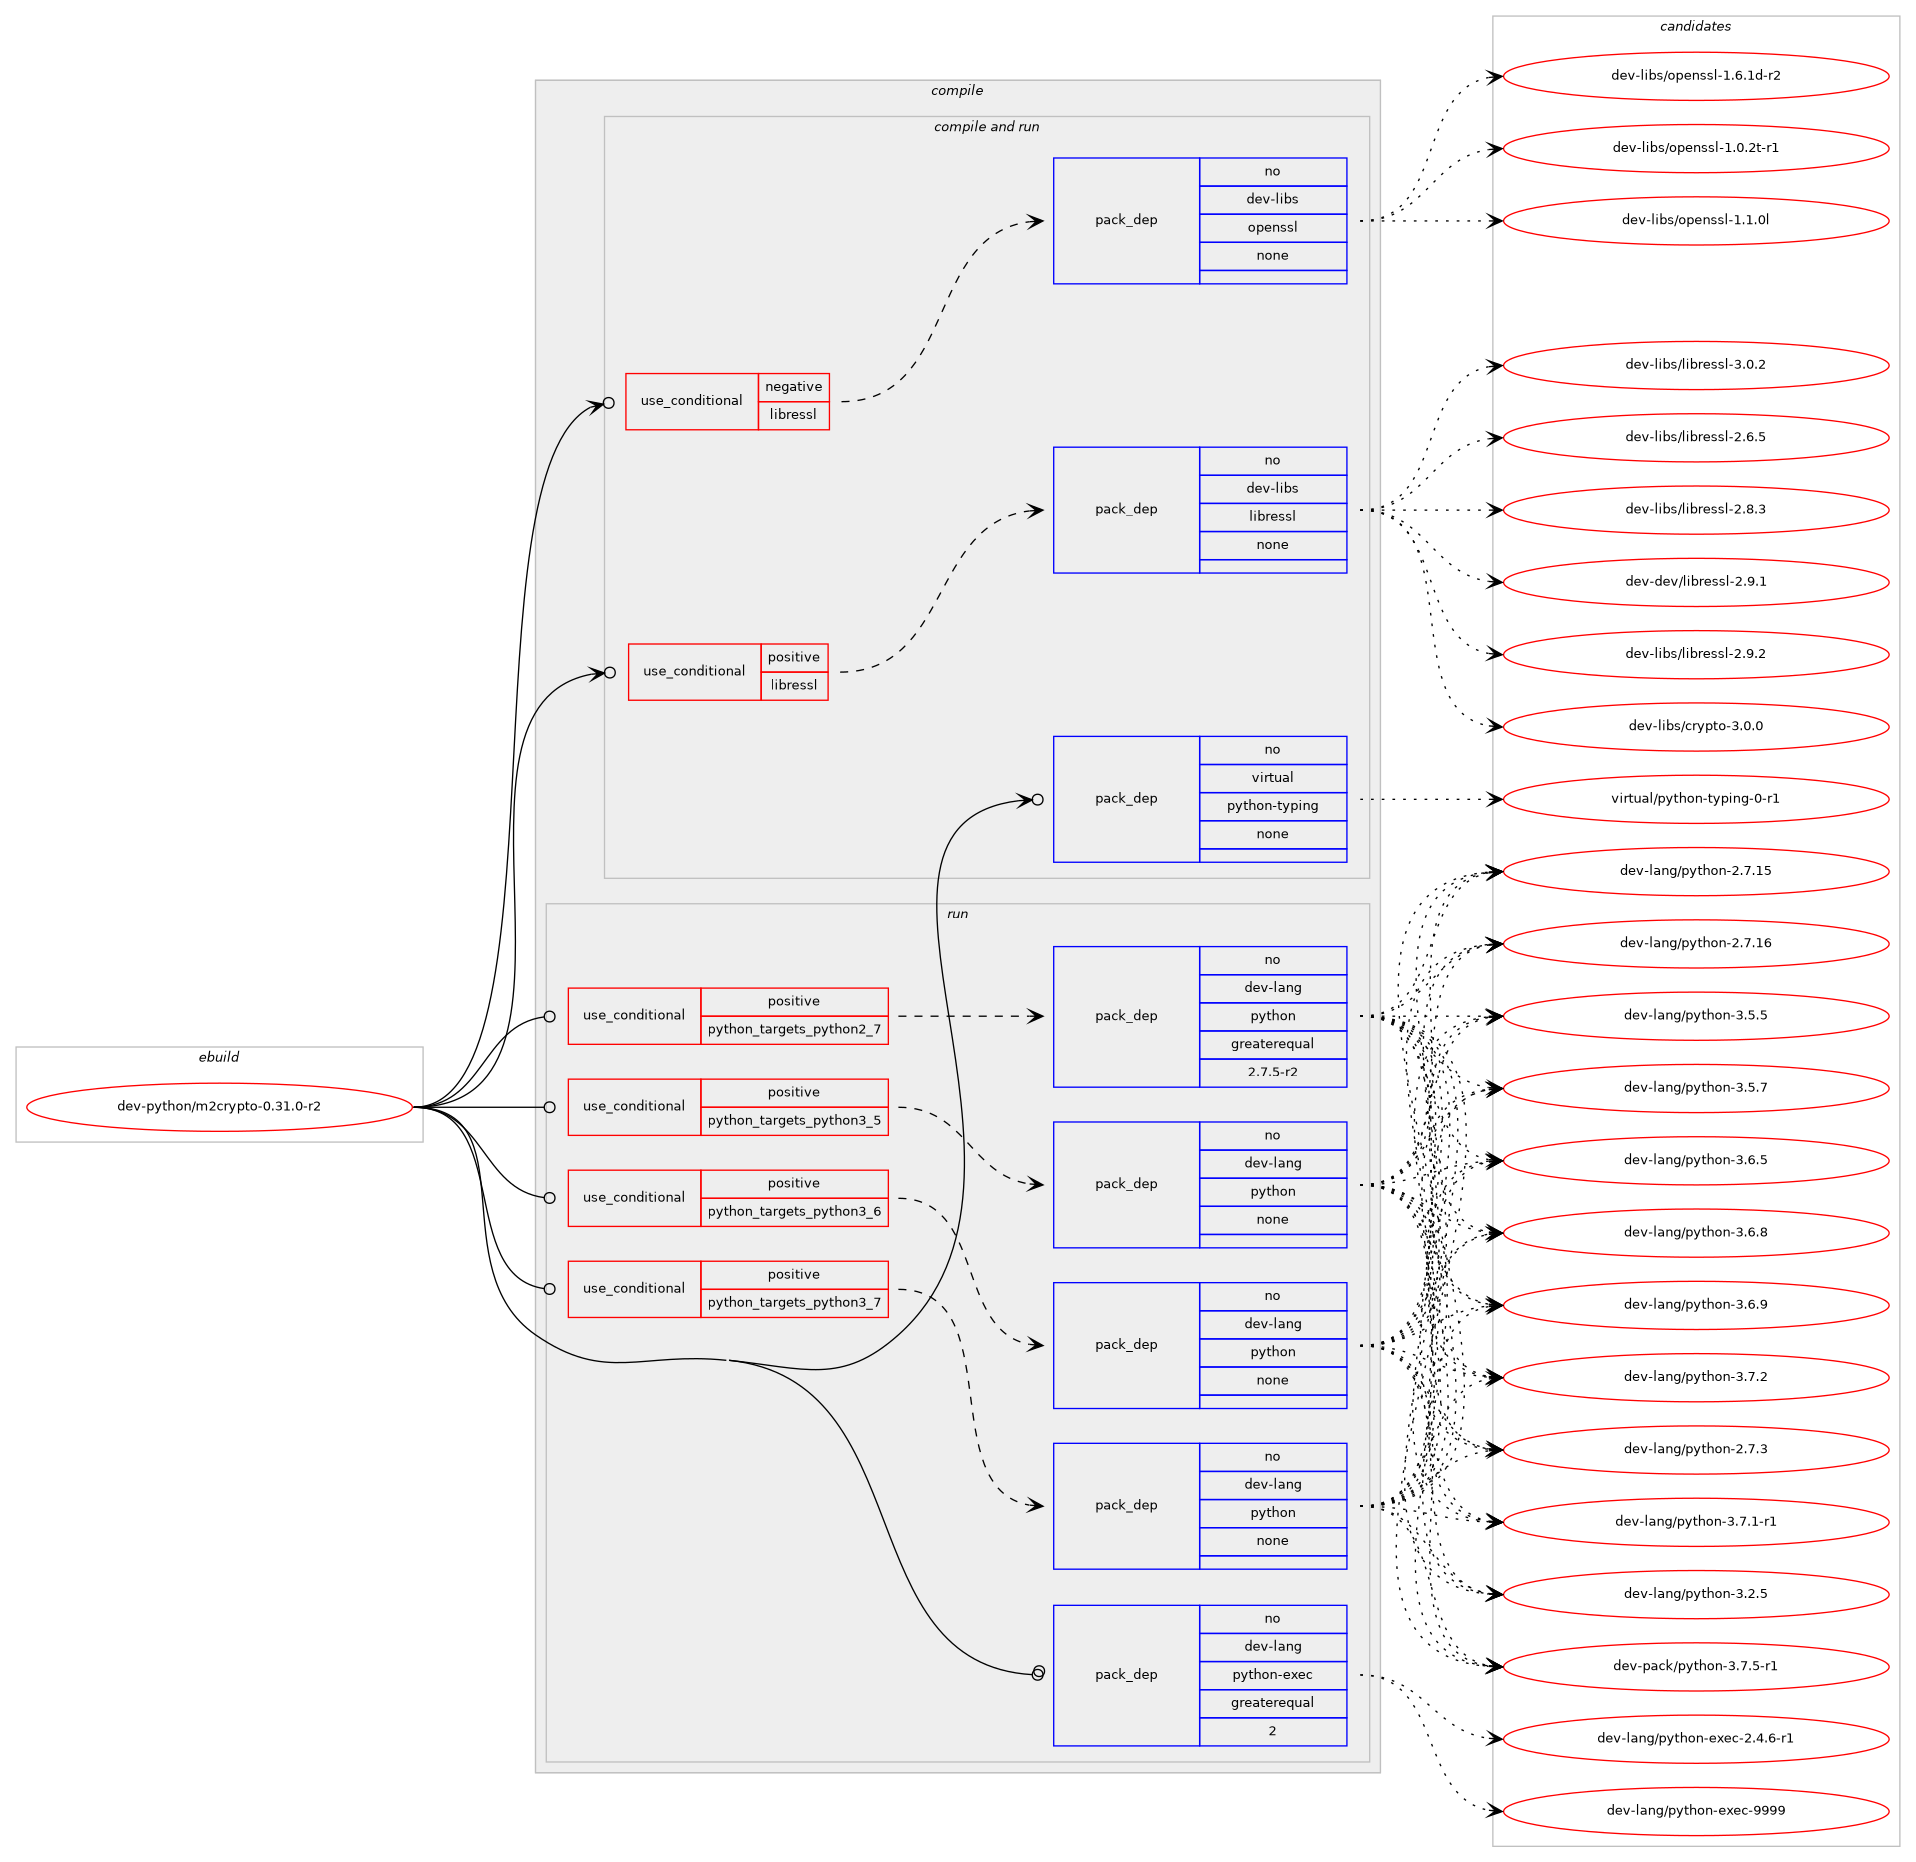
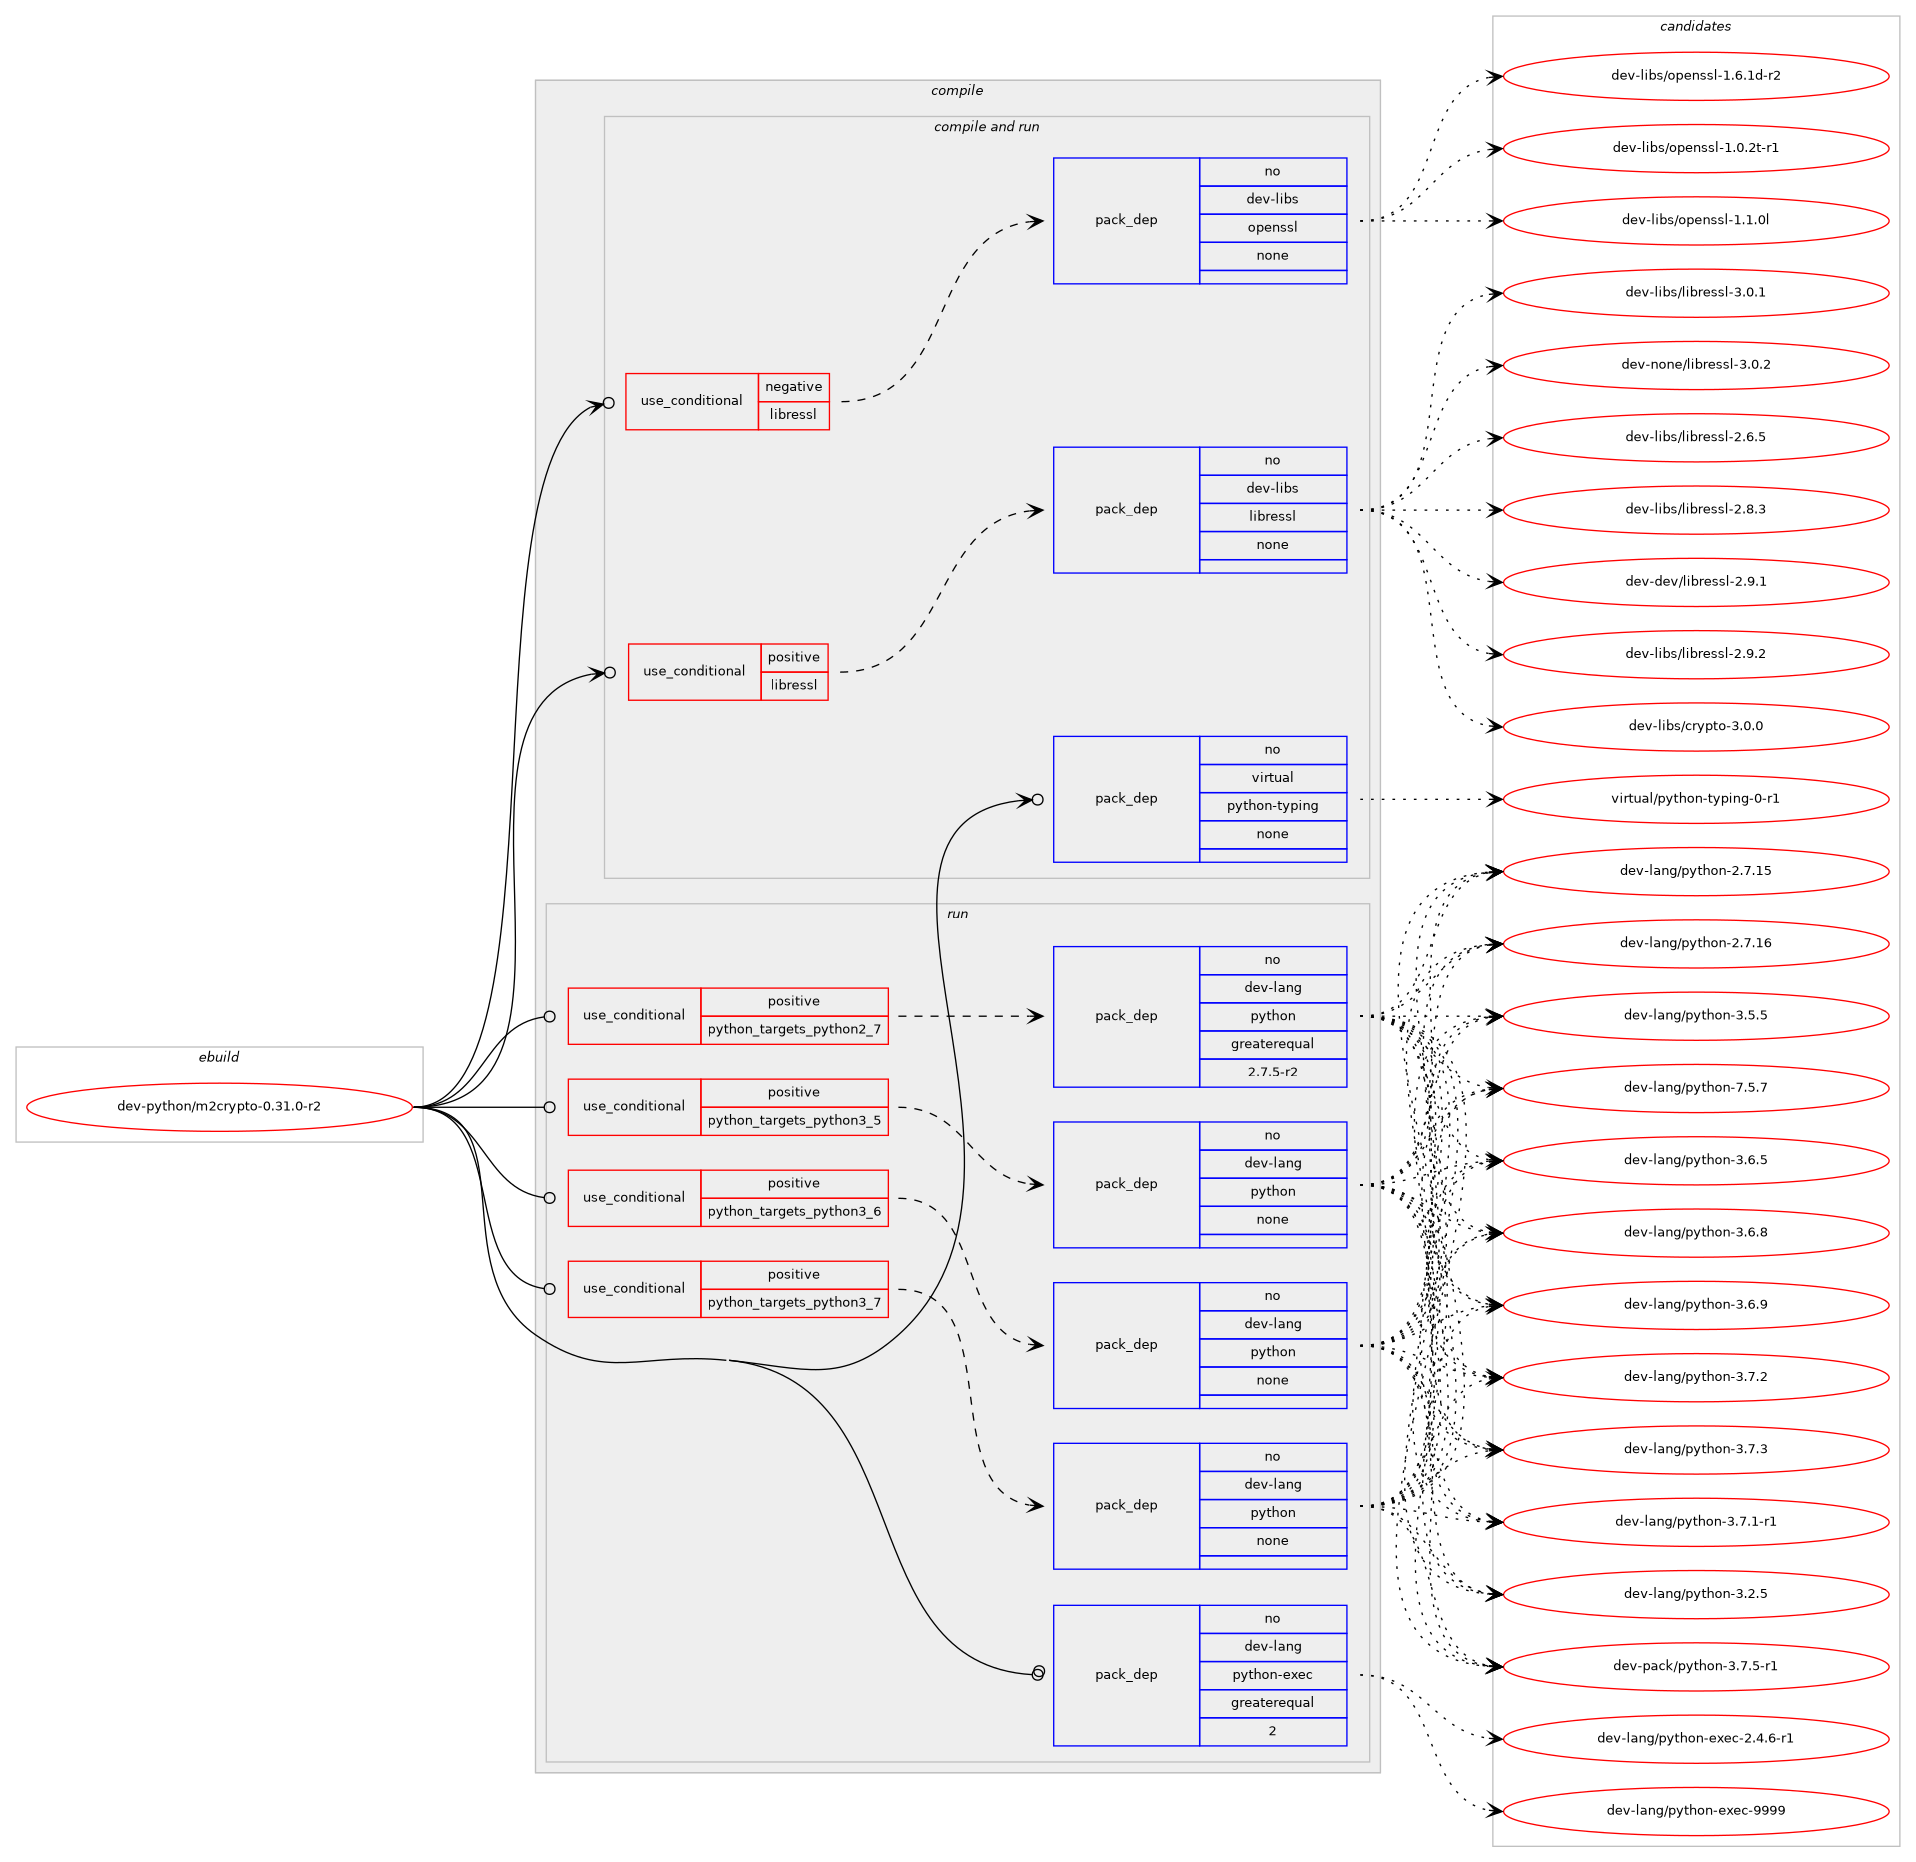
node "dev-libs/libressl-3.0.1": added
node "dev-libs/libressl-3.0.2": label "dev-libs/libressl-3.0.2" -> "dev-none/libressl-3.0.2"
node "dev-lang/python-3.5.7": label "dev-lang/python-3.5.7" -> "dev-lang/python-7.5.7"
node "dev-lang/python-2.7.3": label "dev-lang/python-2.7.3" -> "dev-lang/python-3.7.3"
